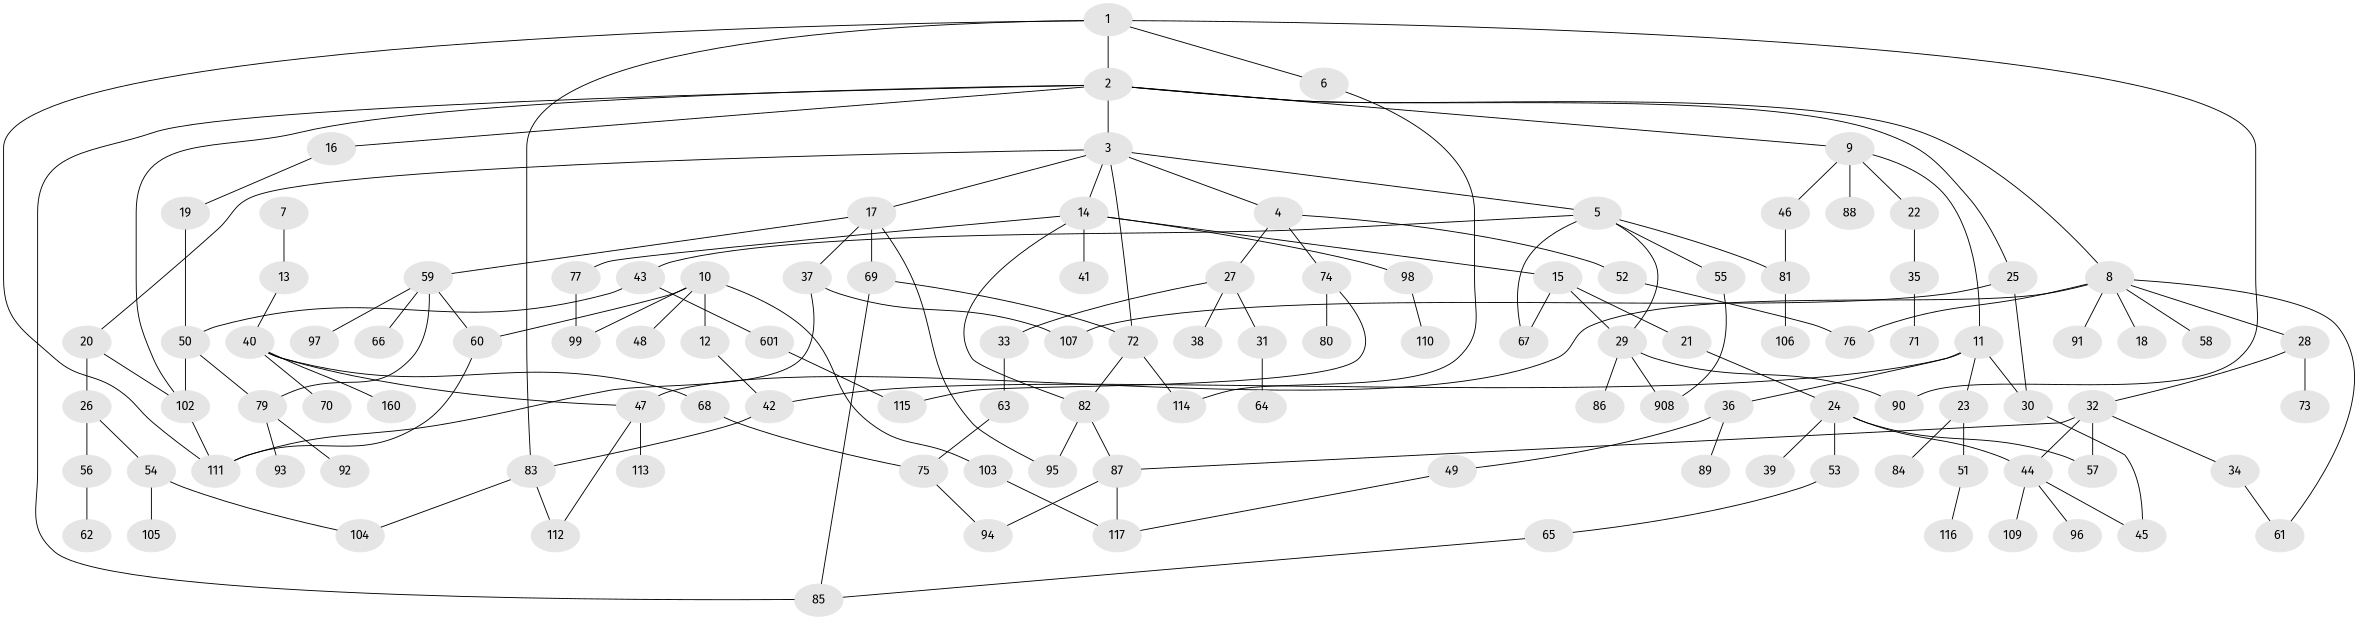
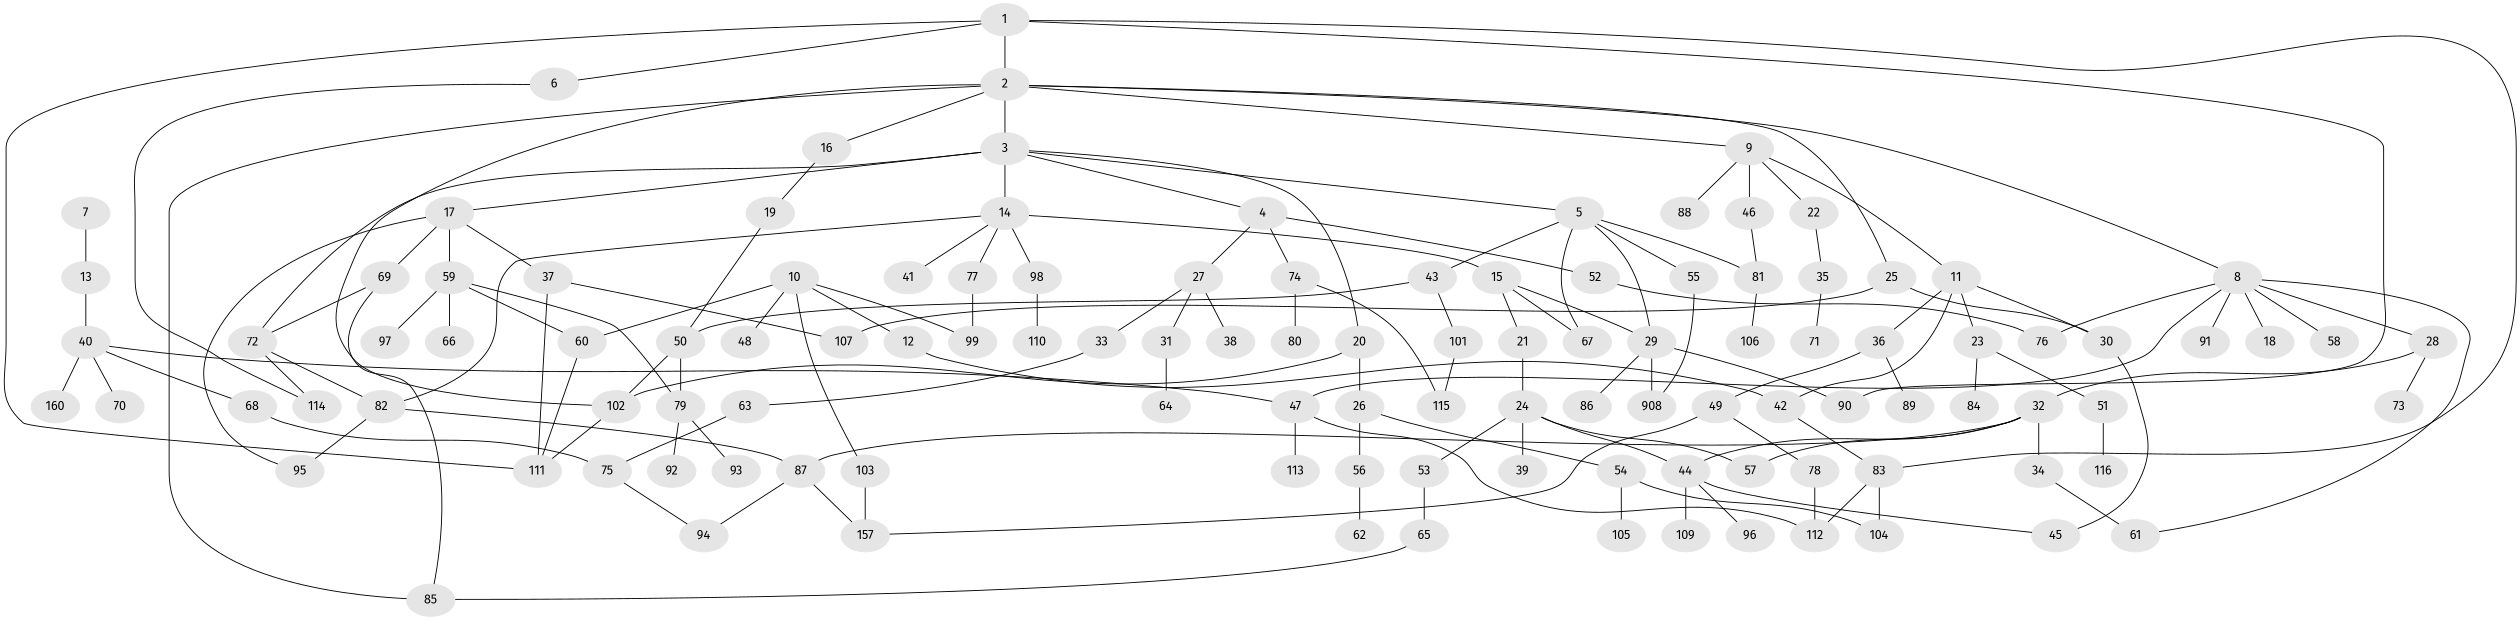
node "601": label "601" -> "101"
node "78": added
node "117": label "117" -> "157"
